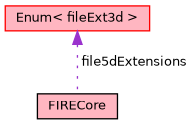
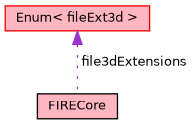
edge "FIRECore" -> "Enum< fileExt3d >": label " file5dExtensions" -> " file3dExtensions"
